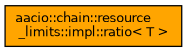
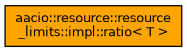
node "aacio::chain::resource _limits::impl::ratio< T >": label "aacio::chain::resource _limits::impl::ratio< T >" -> "aacio::resource::resource _limits::impl::ratio< T >"
